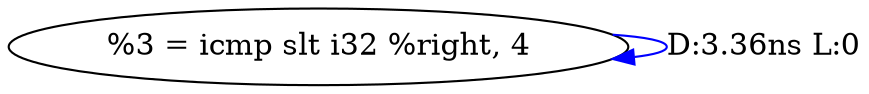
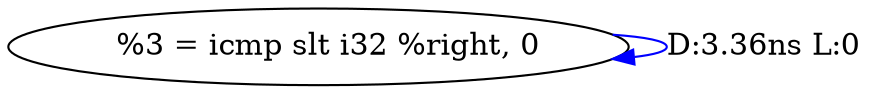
node "%3 = icmp slt i32 %right, 4": label "%3 = icmp slt i32 %right, 4" -> "%3 = icmp slt i32 %right, 0"
